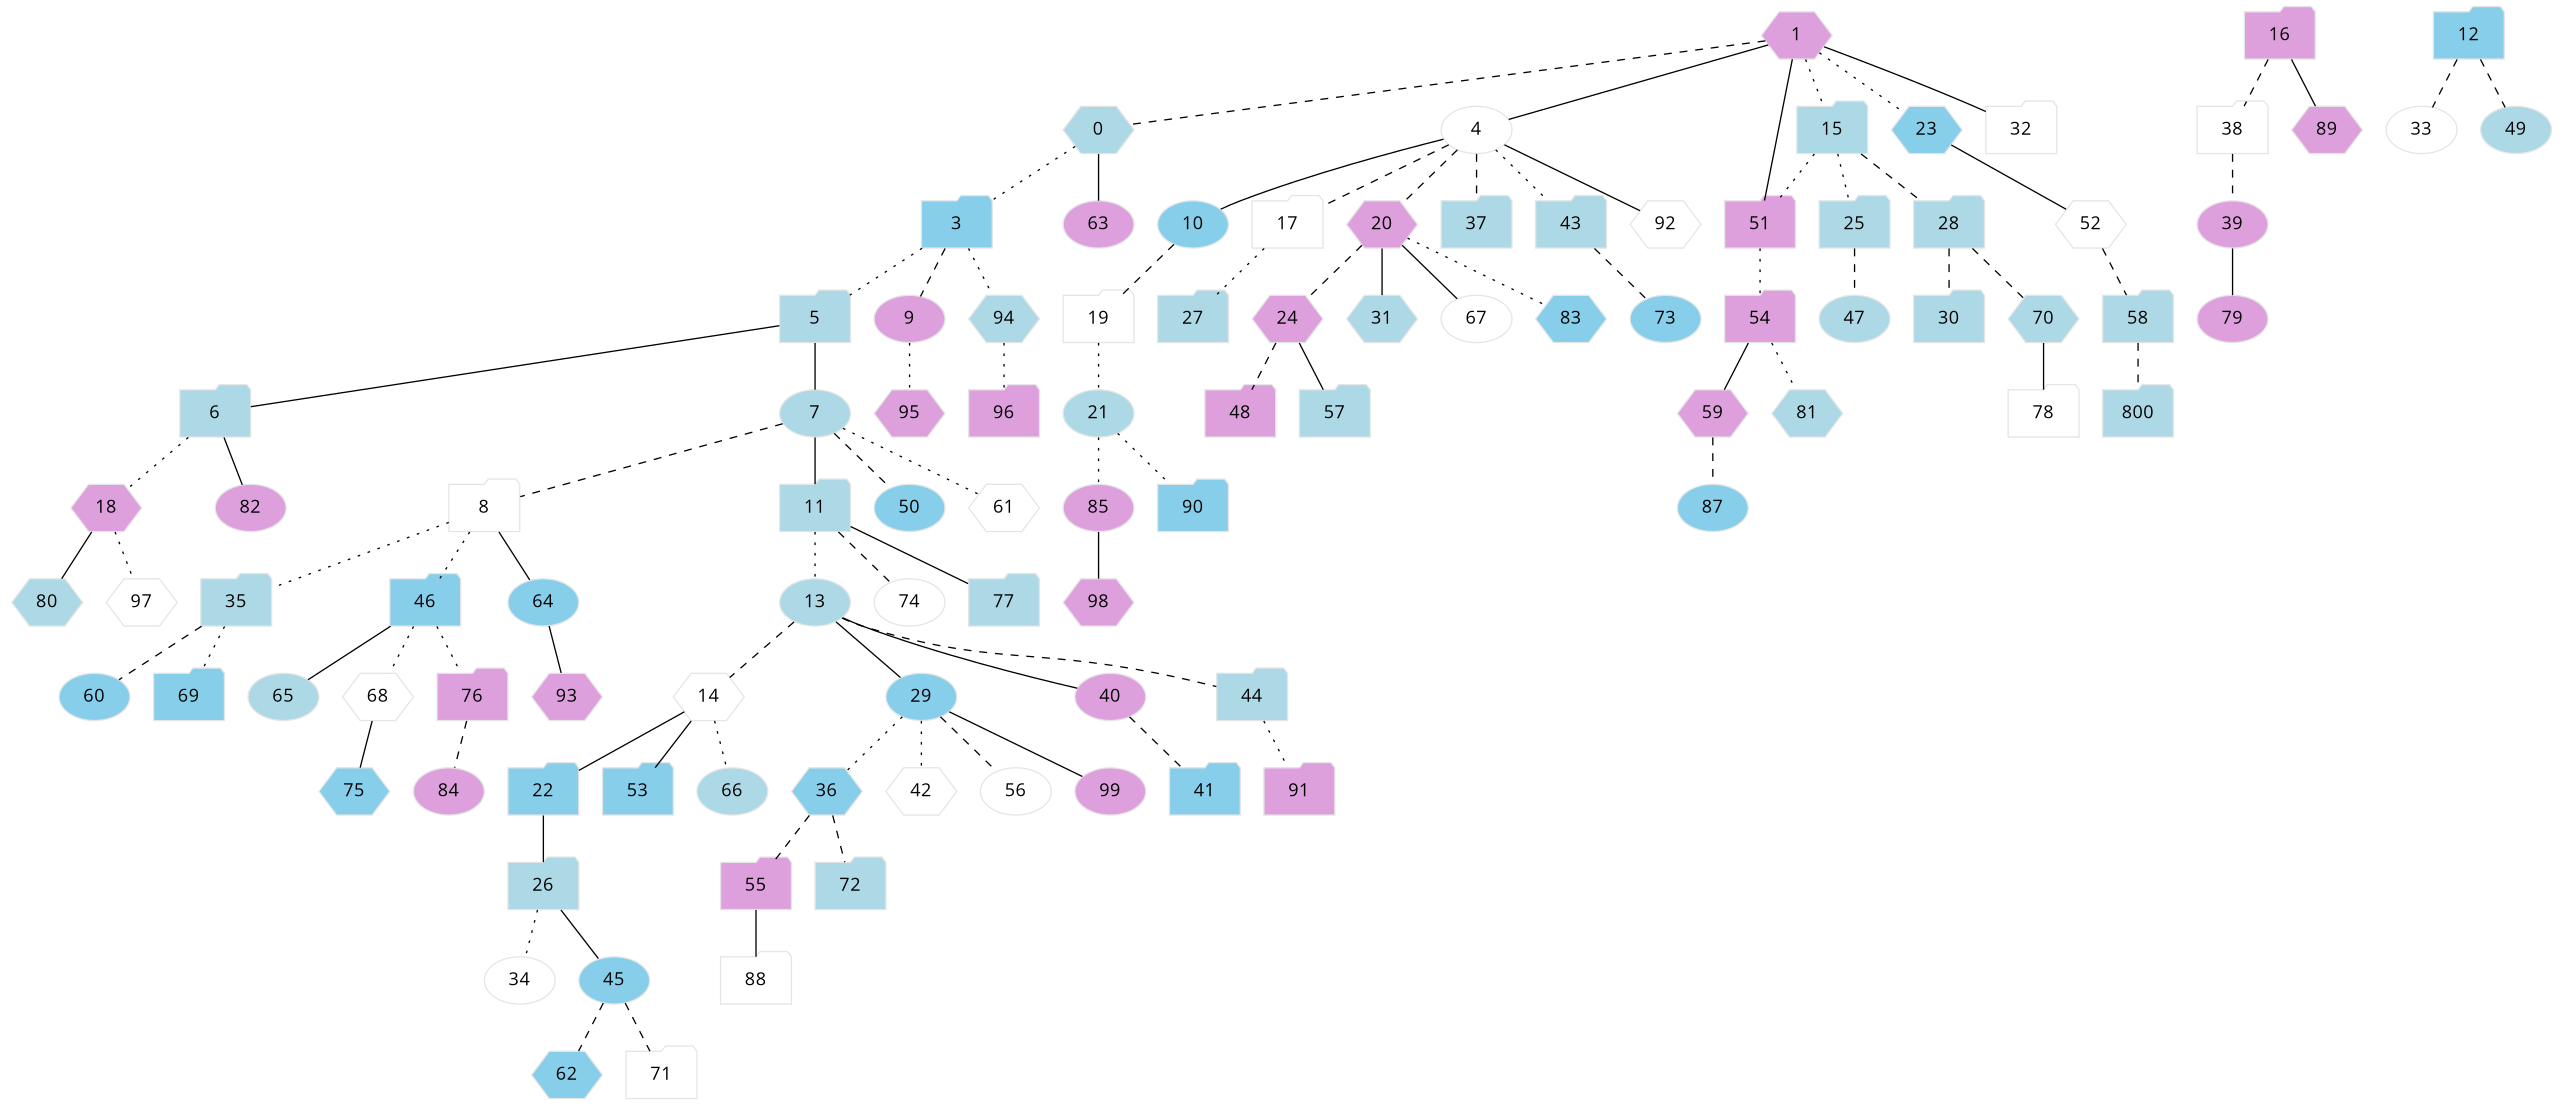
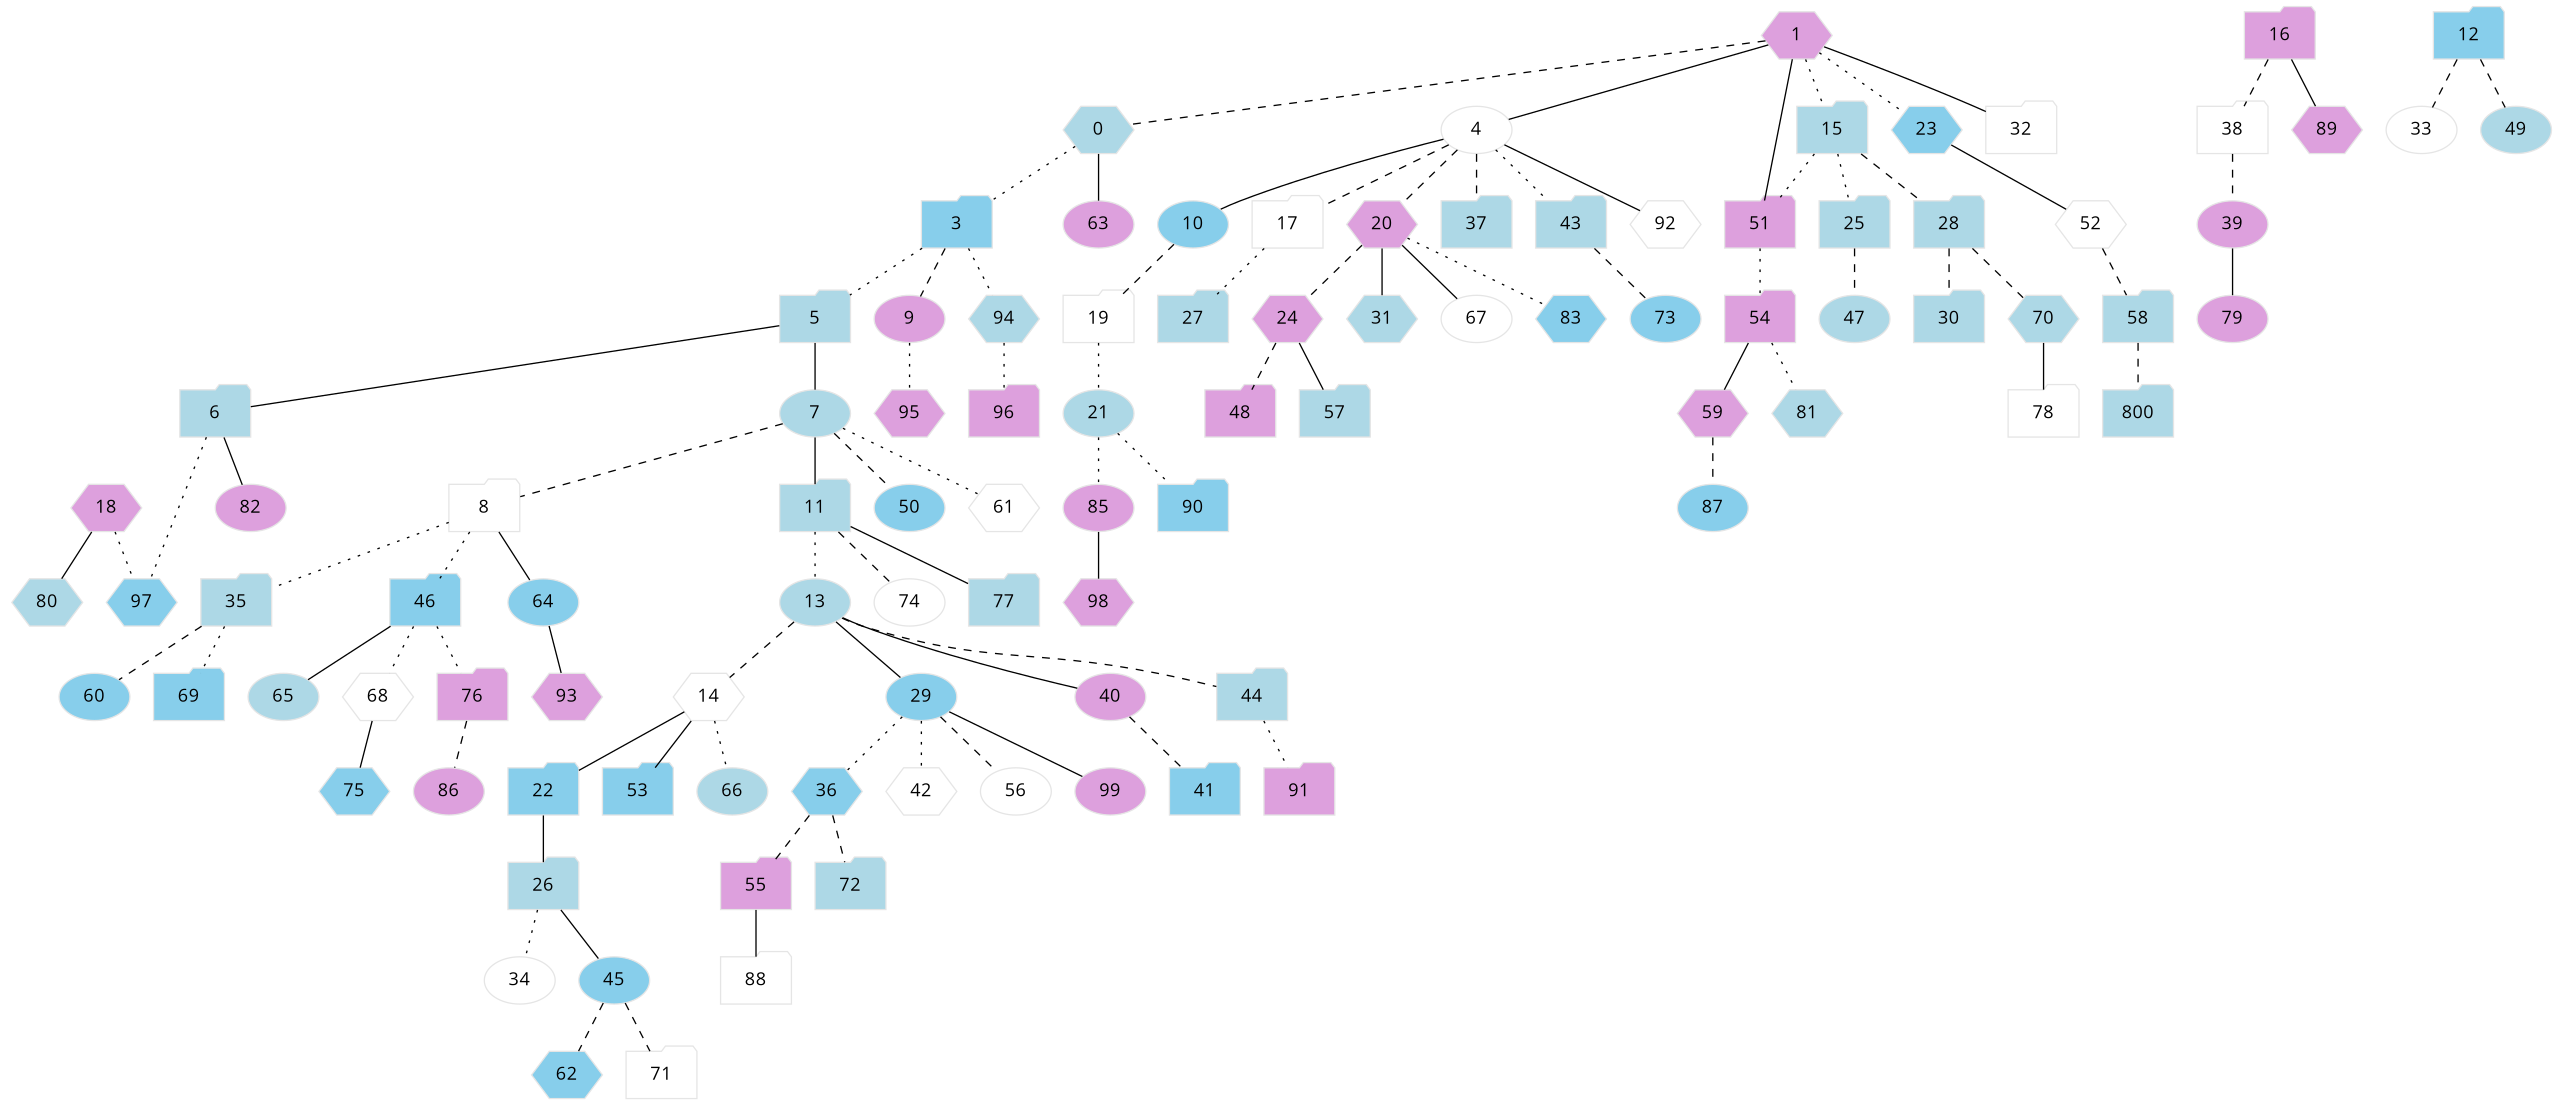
edge "6" -- "18": now "6" -- "97"
node "97": fillcolor white -> skyblue
node "84": label "84" -> "86"
